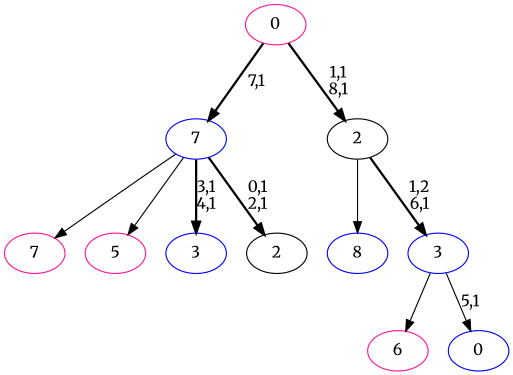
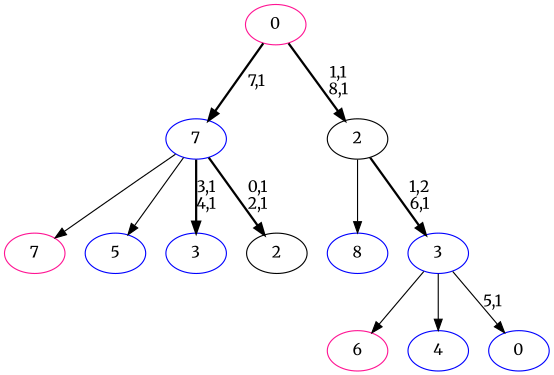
node "5": color deeppink -> blue
node "4": added
